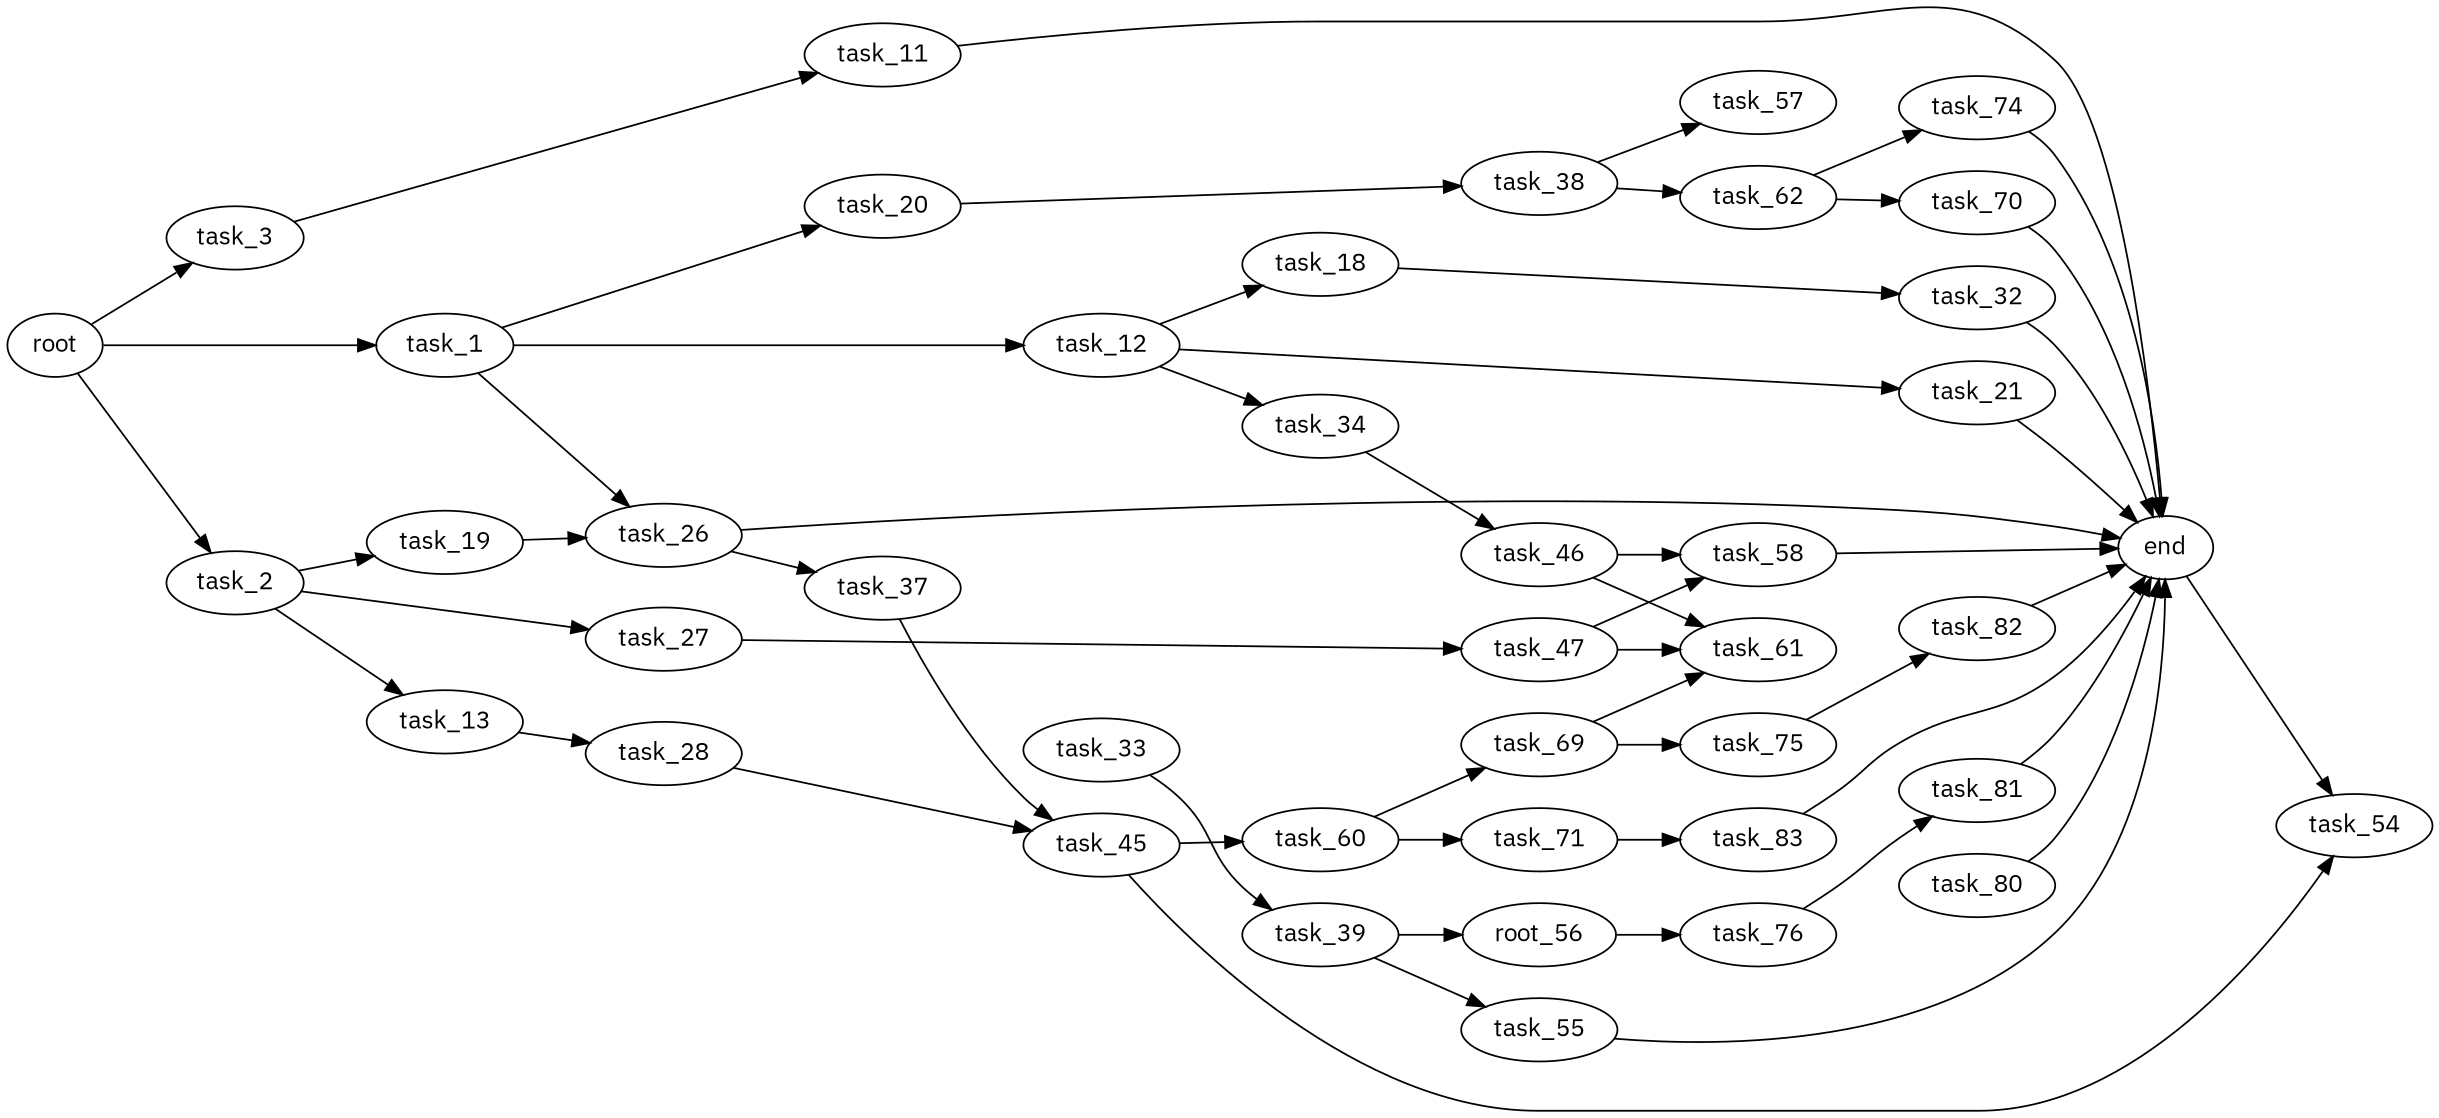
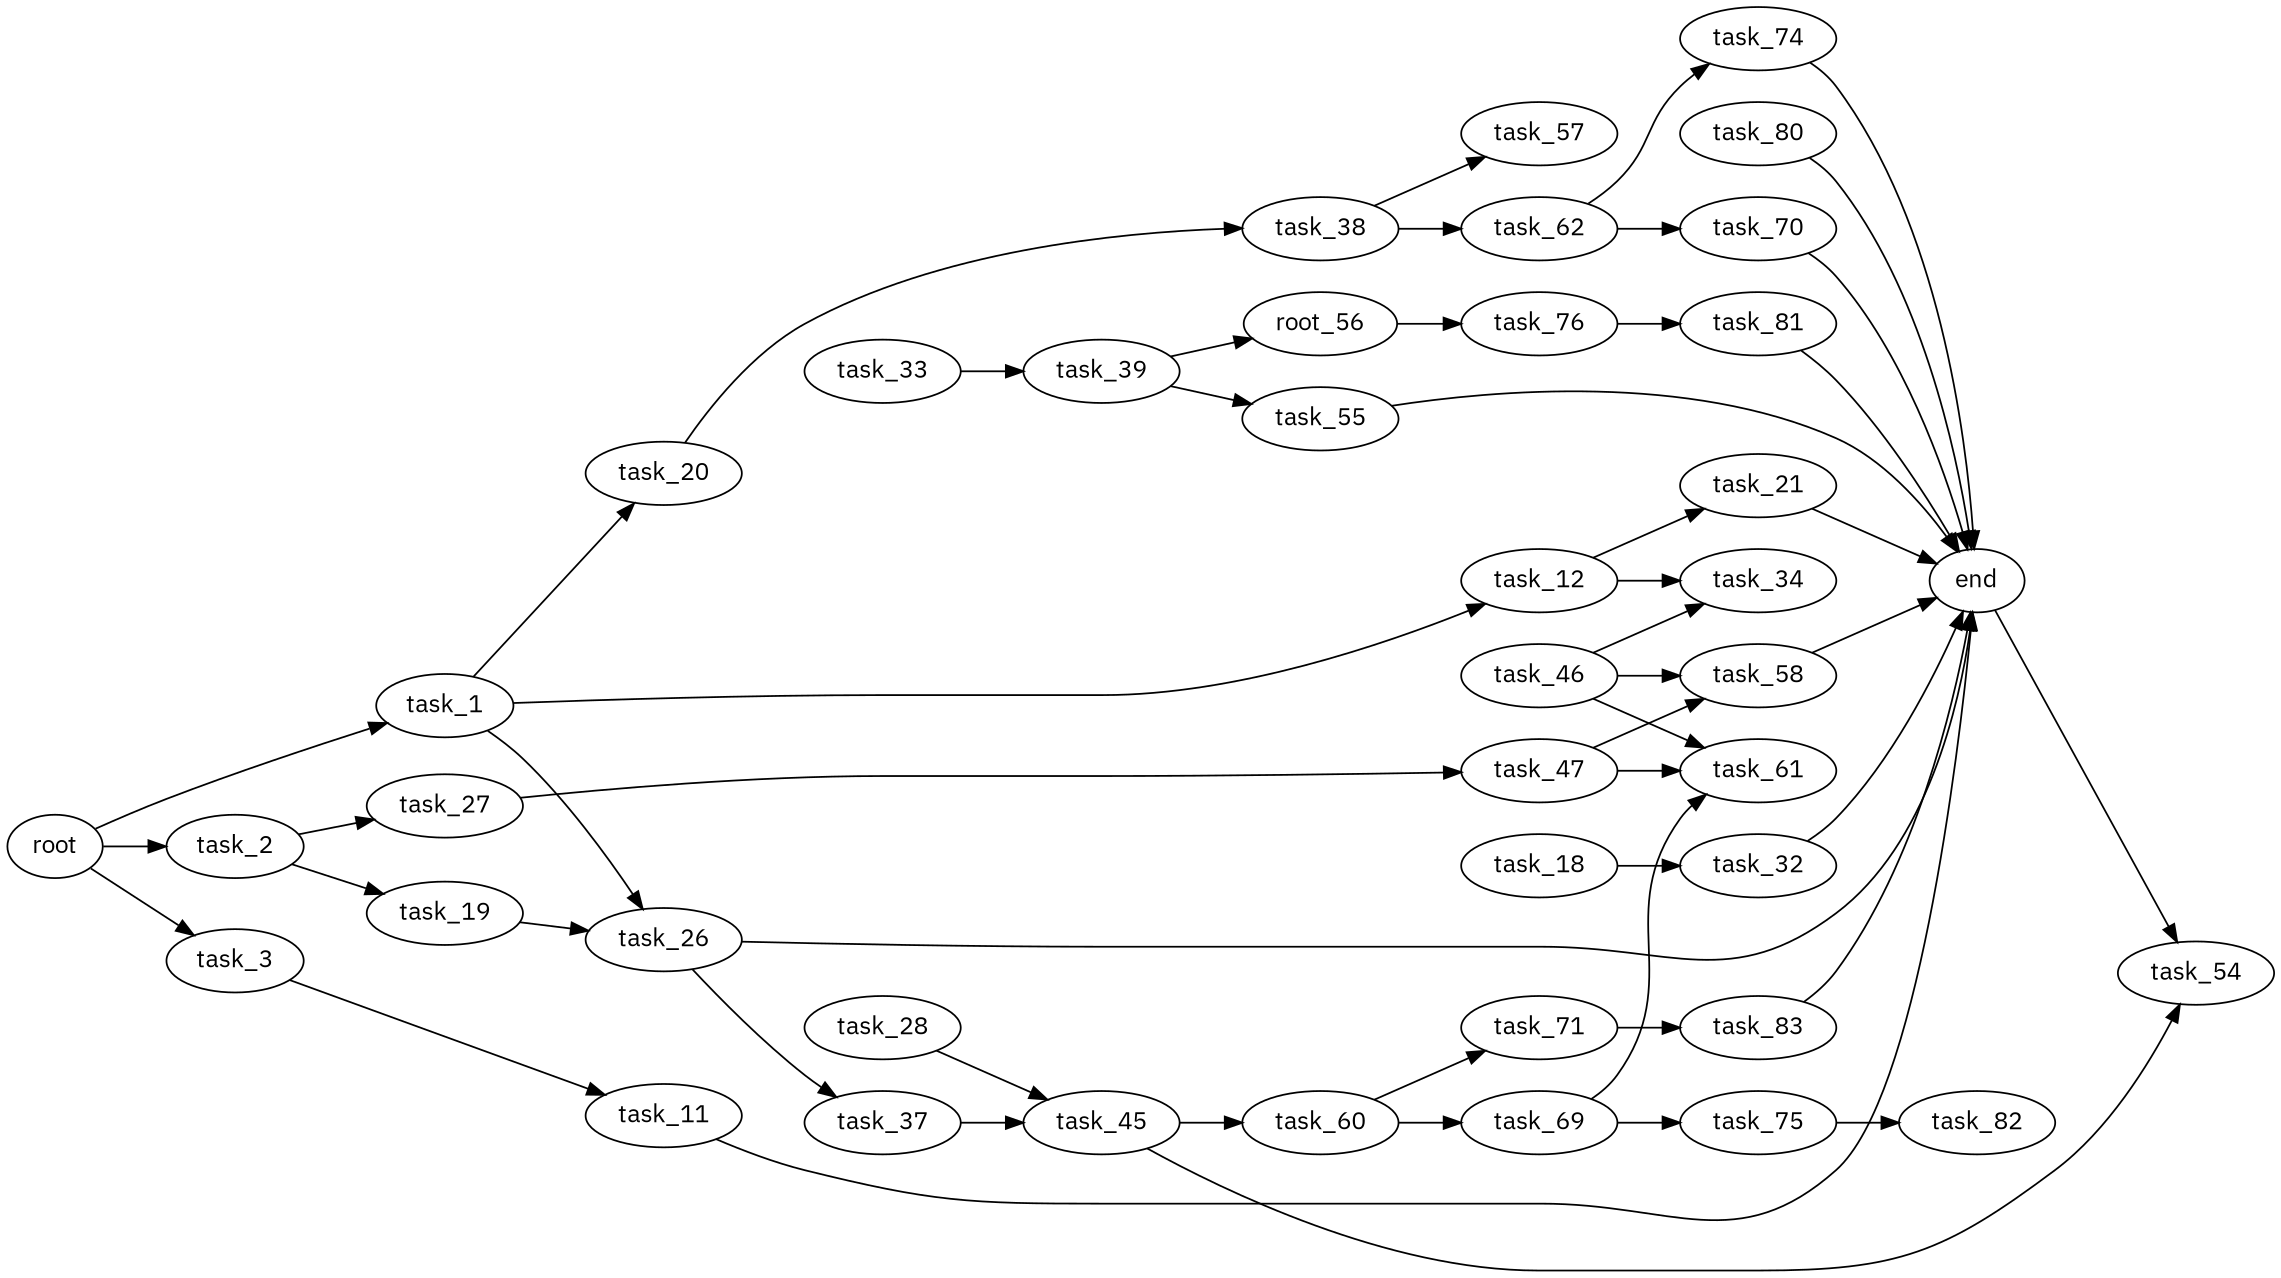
edge "task_12" -> "task_18": removed
edge "task_34" -> "task_46": reversed
edge "task_82" -> "end": removed
node "task_13": removed
